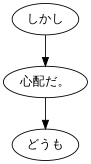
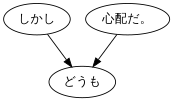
edge "しかし" -> "心配だ。": now "しかし" -> "どうも"
